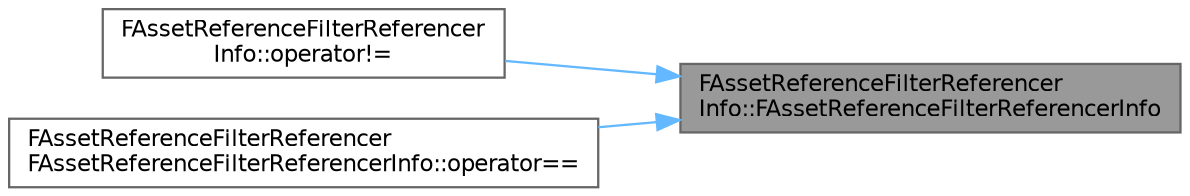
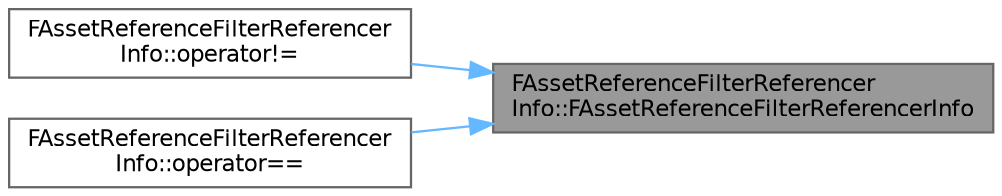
node "FAssetReferenceFilterReferencer FAssetReferenceFilterReferencerInfo::operator==": label "FAssetReferenceFilterReferencer FAssetReferenceFilterReferencerInfo::operator==" -> "FAssetReferenceFilterReferencer Info::operator=="
